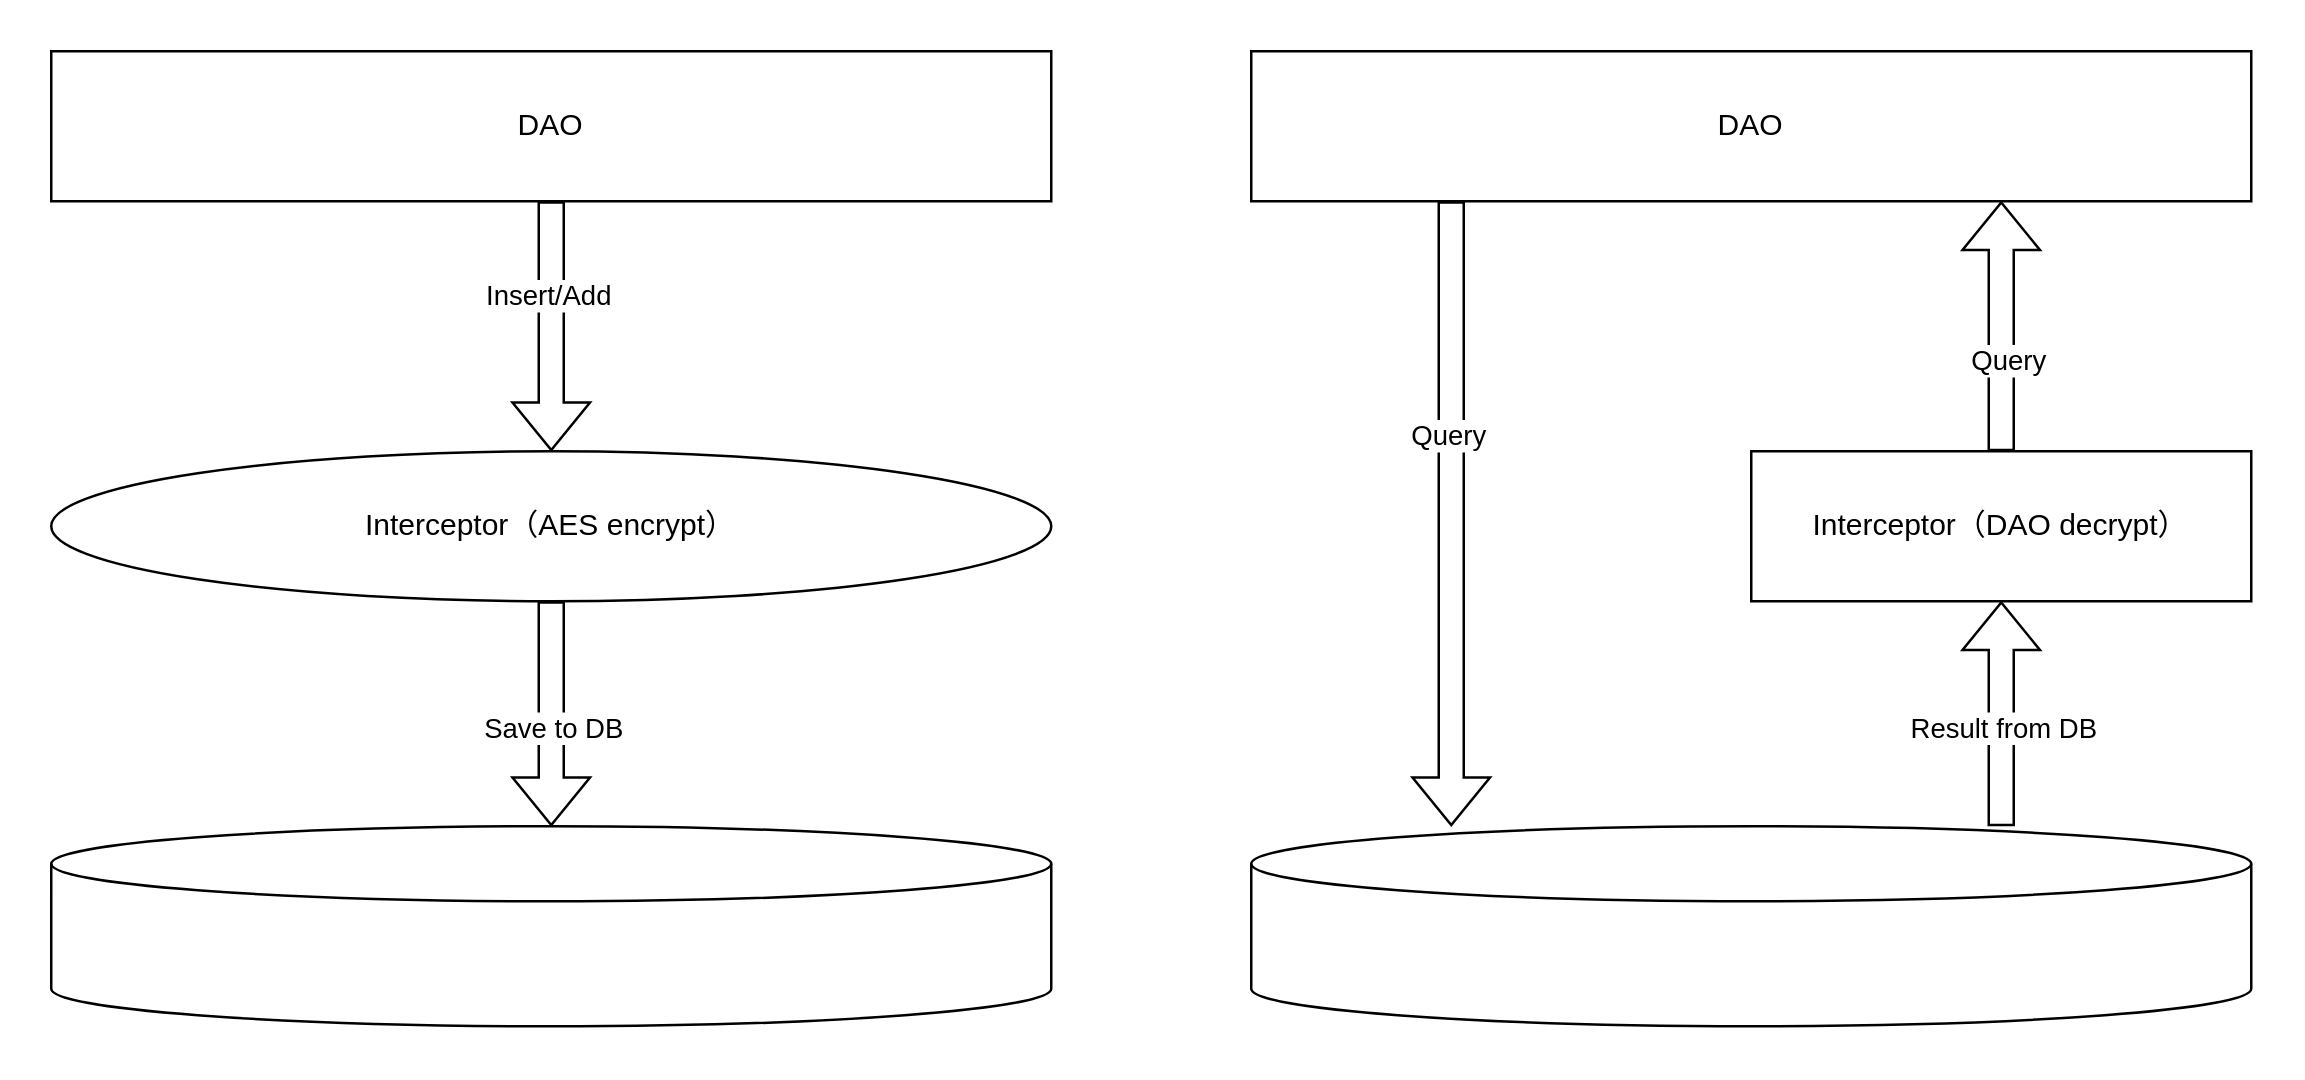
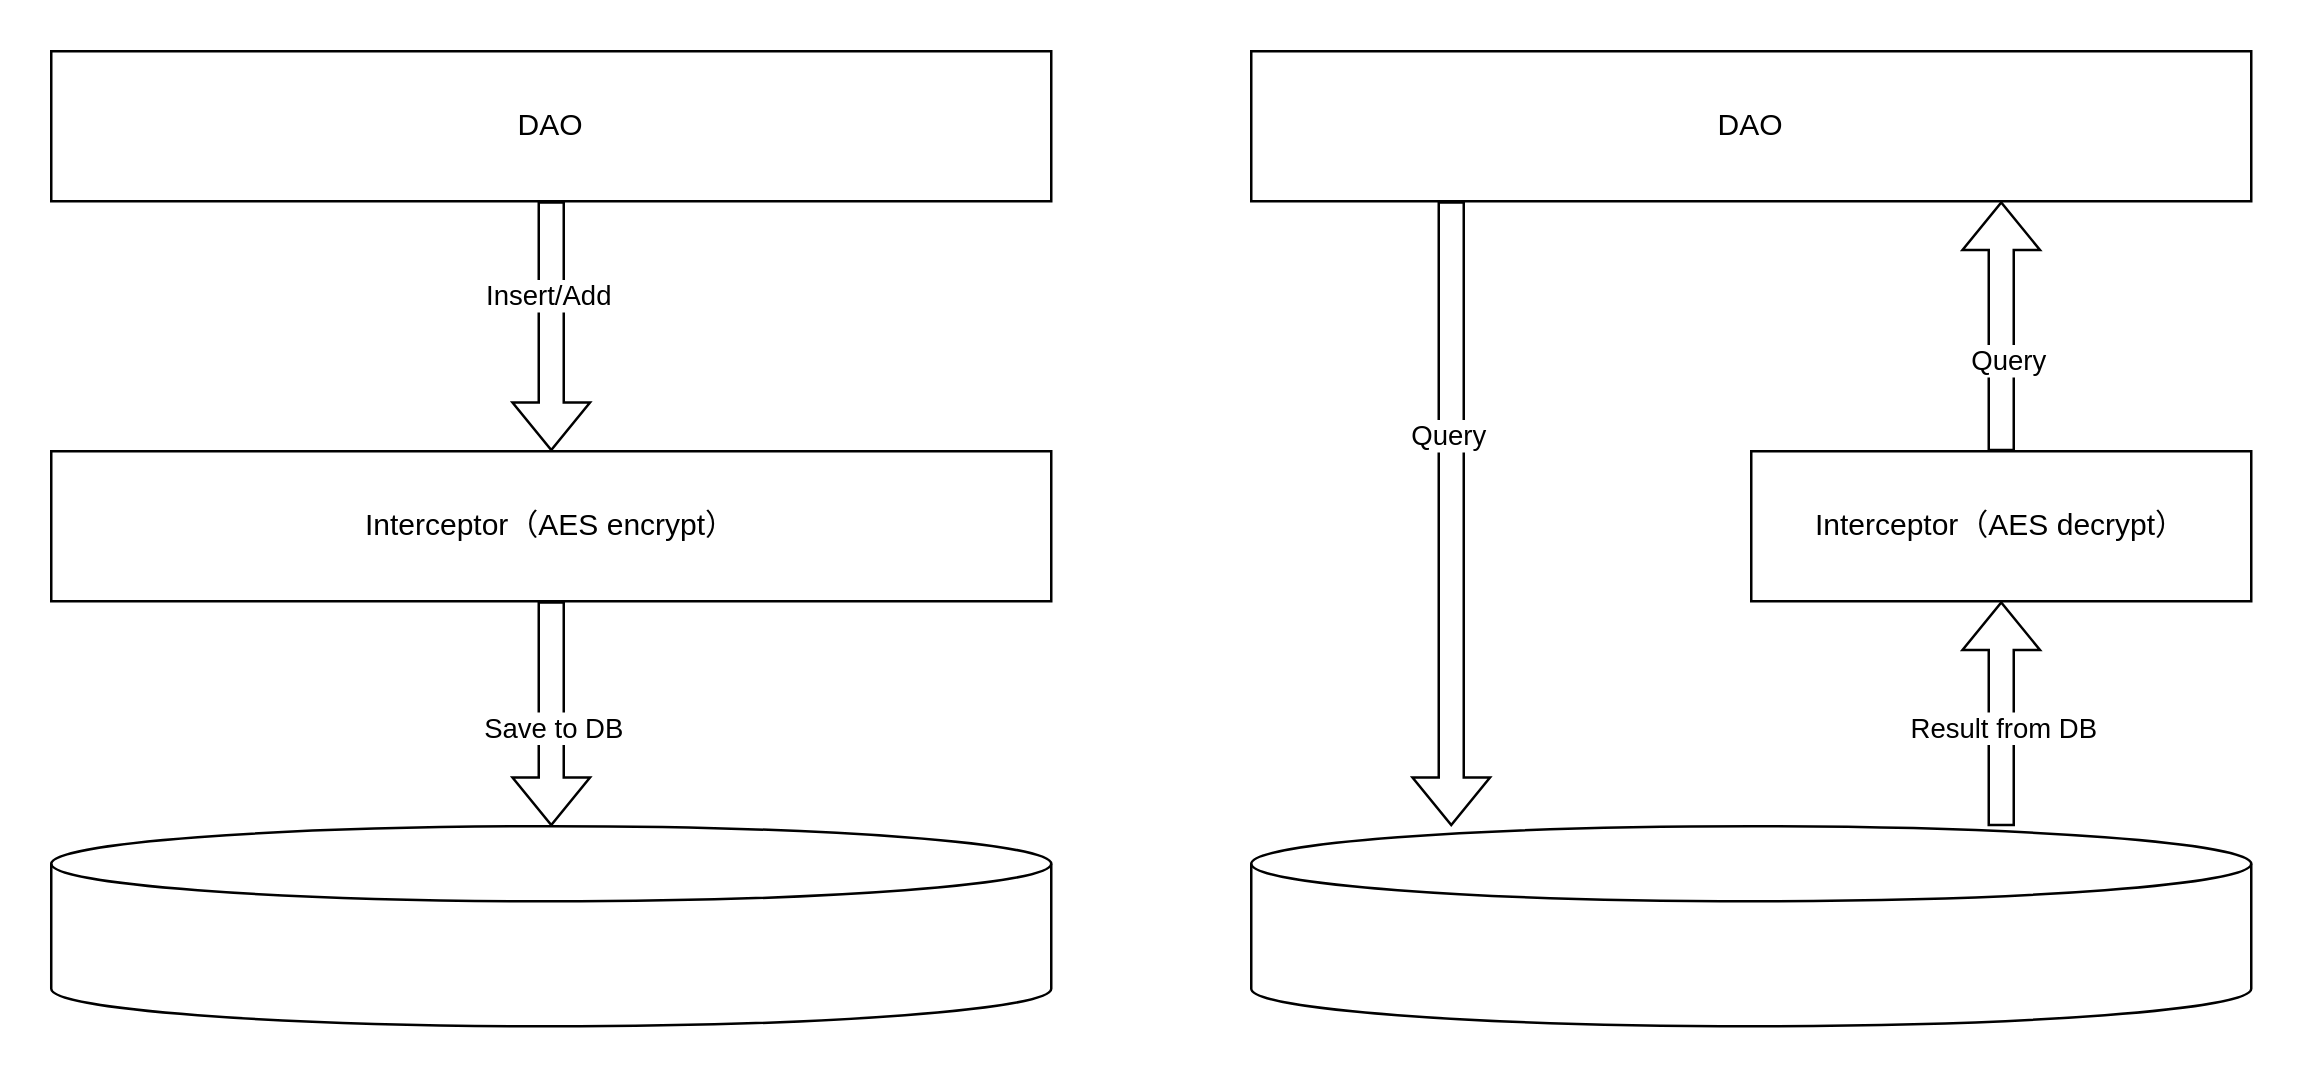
node "Interceptor（AES encrypt）": shape ellipse -> rectangle
node "Interceptor（DAO decrypt）": label "Interceptor（DAO decrypt）" -> "Interceptor（AES decrypt）"
